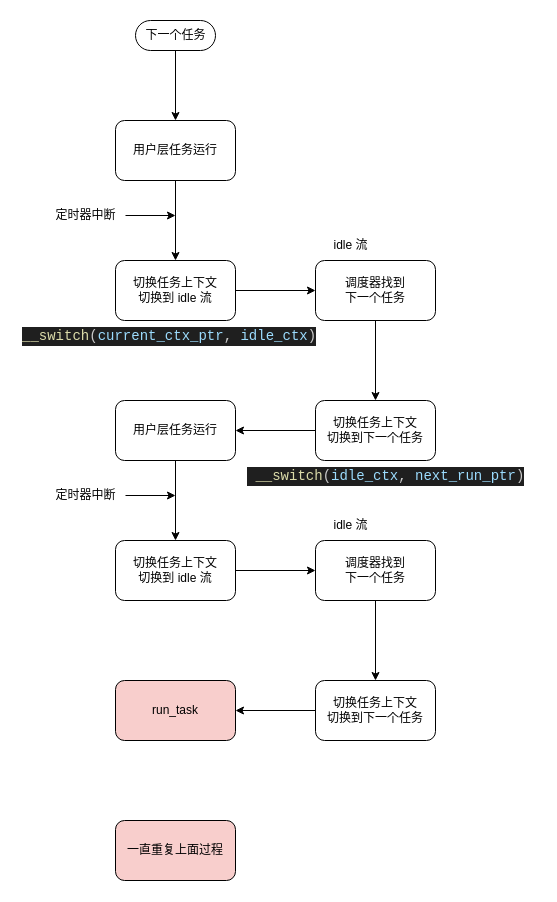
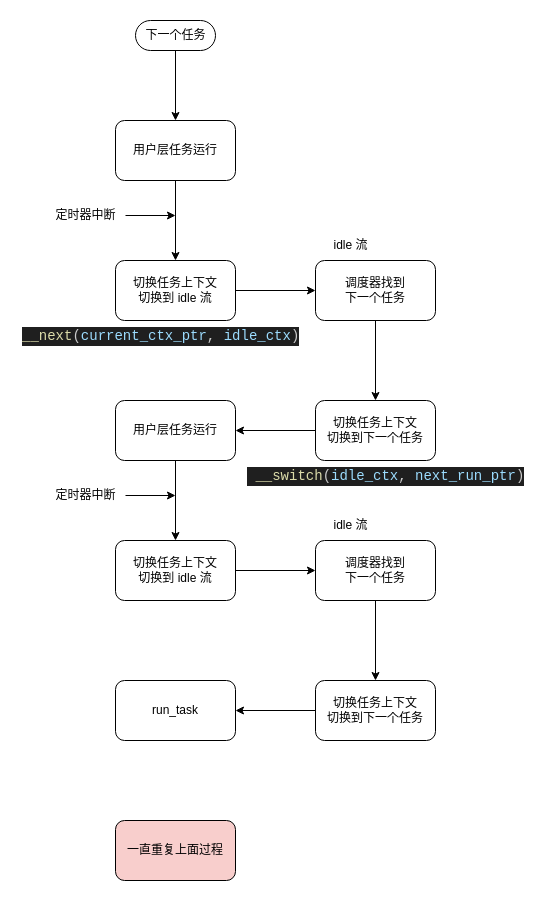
node "__switch(current_ctx_ptr, idle_ctx)": label "__switch(current_ctx_ptr, idle_ctx)" -> "__next(current_ctx_ptr, idle_ctx)"
node "run_task": fillcolor #f8cecc -> #ffffff
